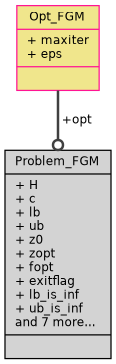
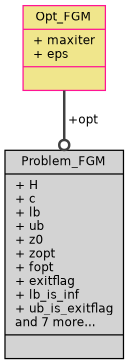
node "Problem_FGM": text "+ ub_is_inf" -> "+ ub_is_exitflag"
